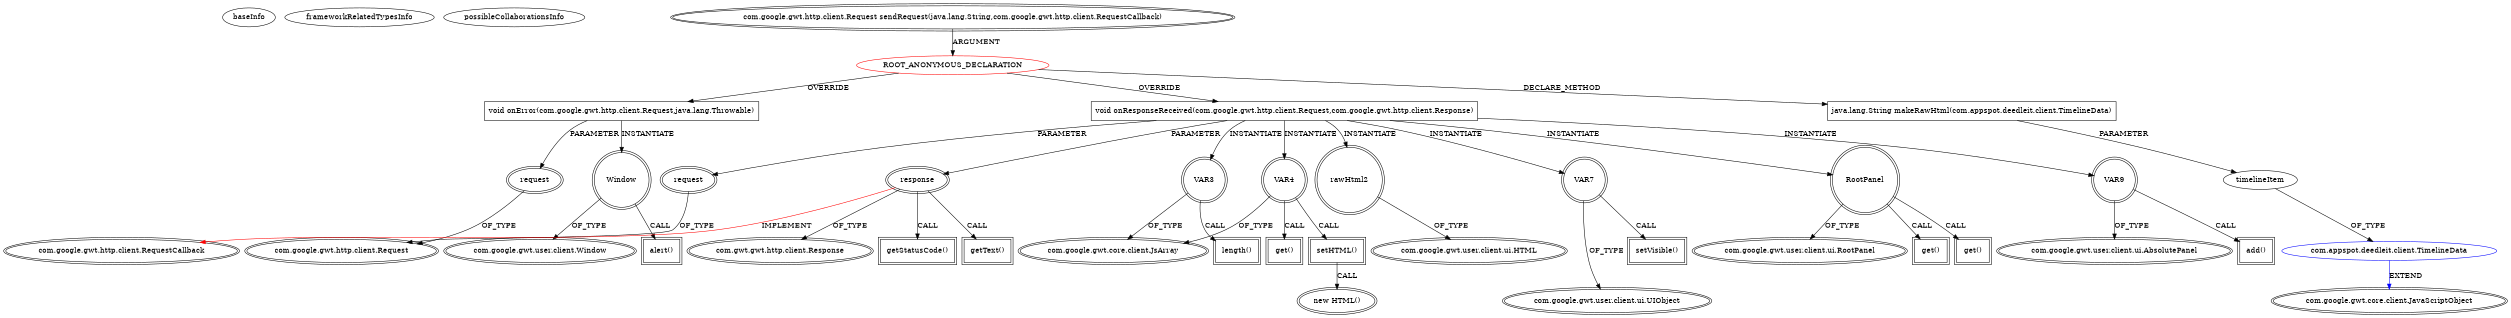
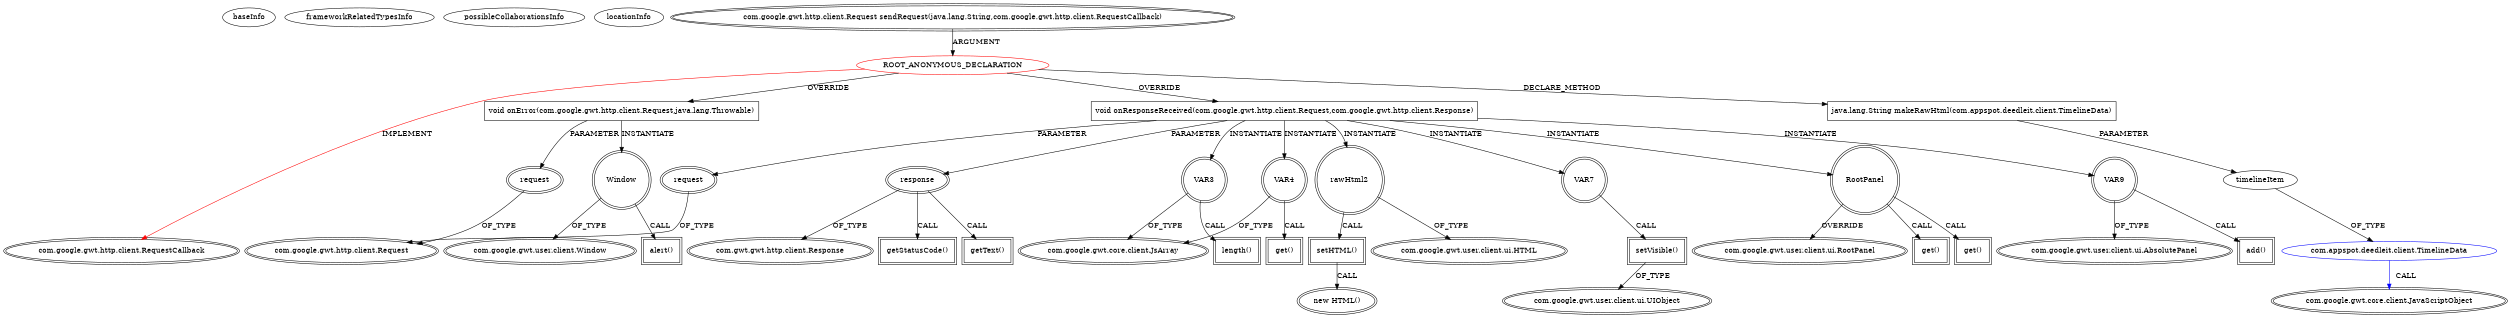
node "locationInfo": added
edge "VAR4" -> "setHTML()": now "rawHtml2" -> "setHTML()"
edge "RootPanel" -> "com.google.gwt.user.client.ui.RootPanel": label "OF_TYPE" -> "OVERRIDE"
edge "response" -> "com.google.gwt.http.client.RequestCallback": now "ROOT_ANONYMOUS_DECLARATION" -> "com.google.gwt.http.client.RequestCallback"
edge "VAR7" -> "com.google.gwt.user.client.ui.UIObject": now "setVisible()" -> "com.google.gwt.user.client.ui.UIObject"
edge "com.appspot.deedleit.client.TimelineData" -> "com.google.gwt.core.client.JavaScriptObject": label "EXTEND" -> "CALL"
